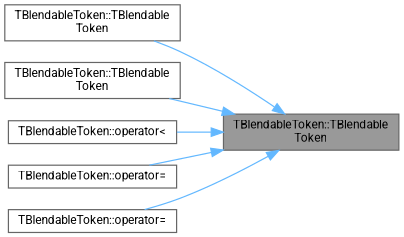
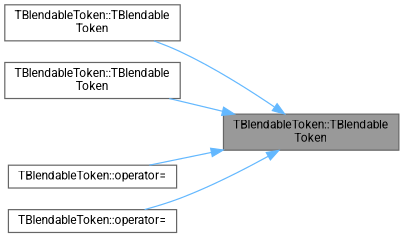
node "TBlendableToken::operator<": removed
